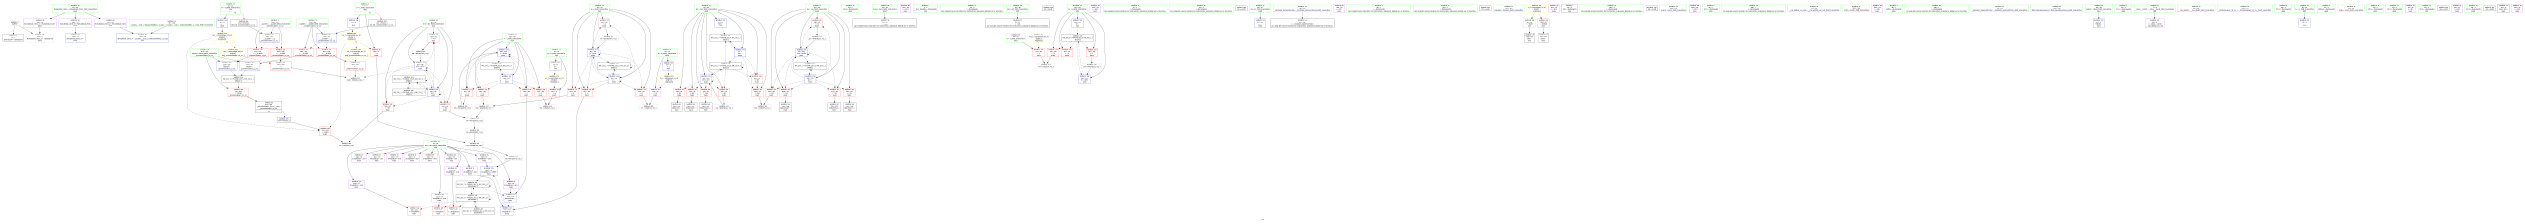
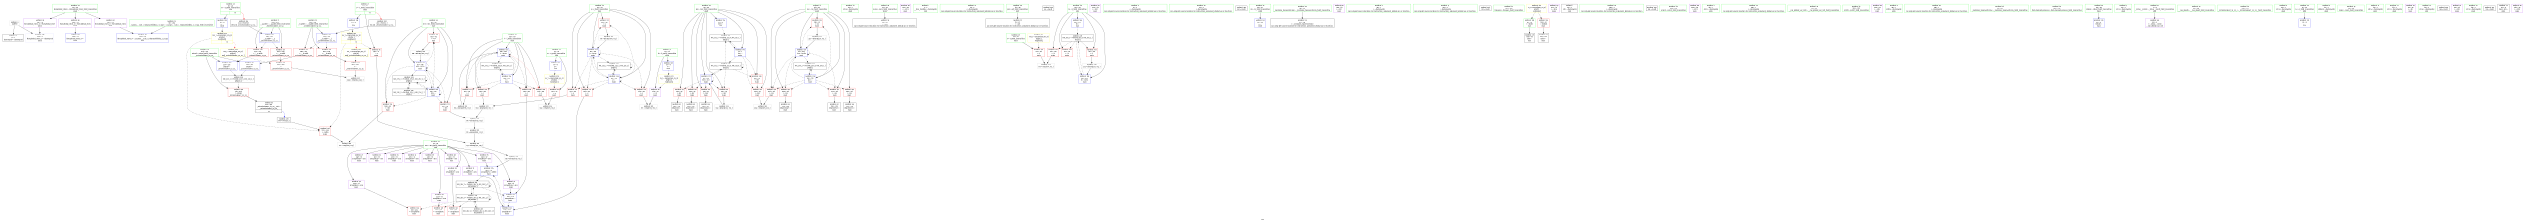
edge "NodeID: 155" -> "NodeID: 227": now "NodeID: 155" -> "NodeID: 243"
